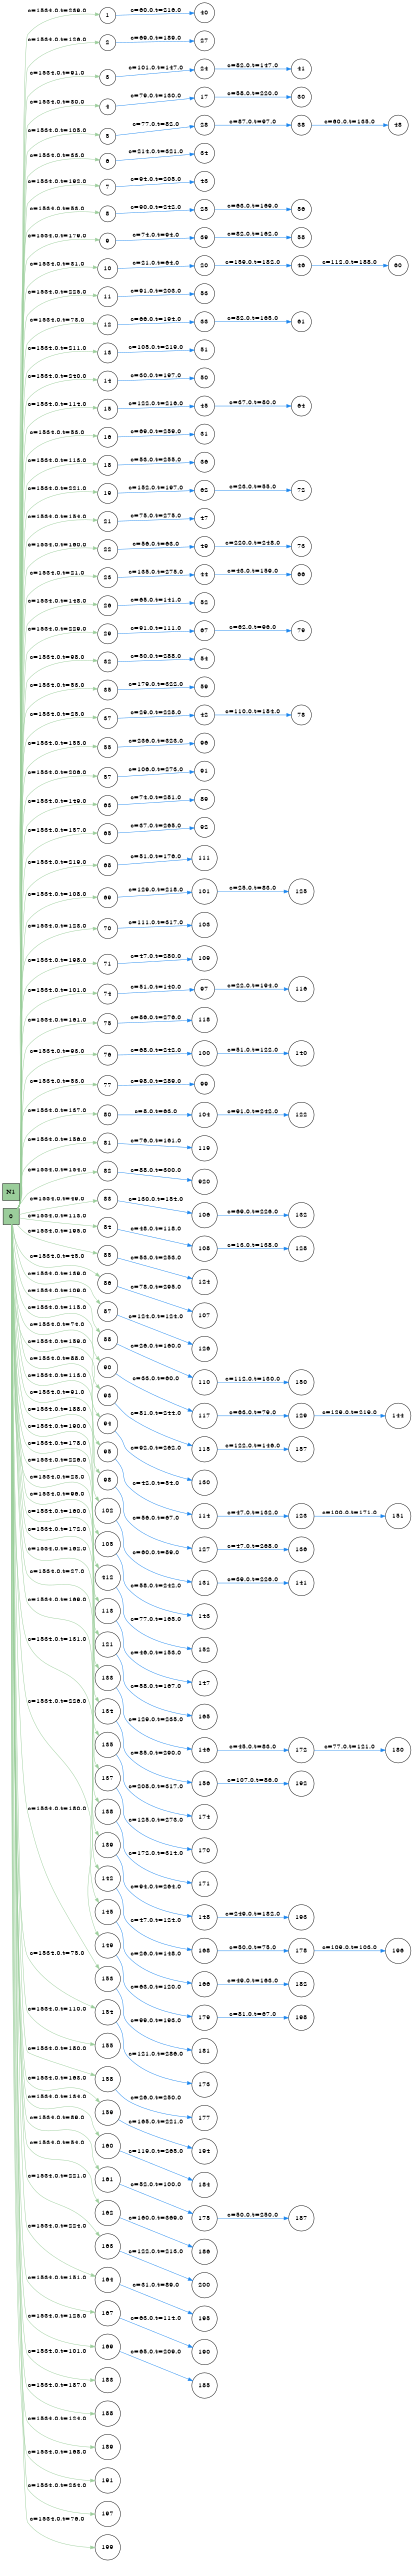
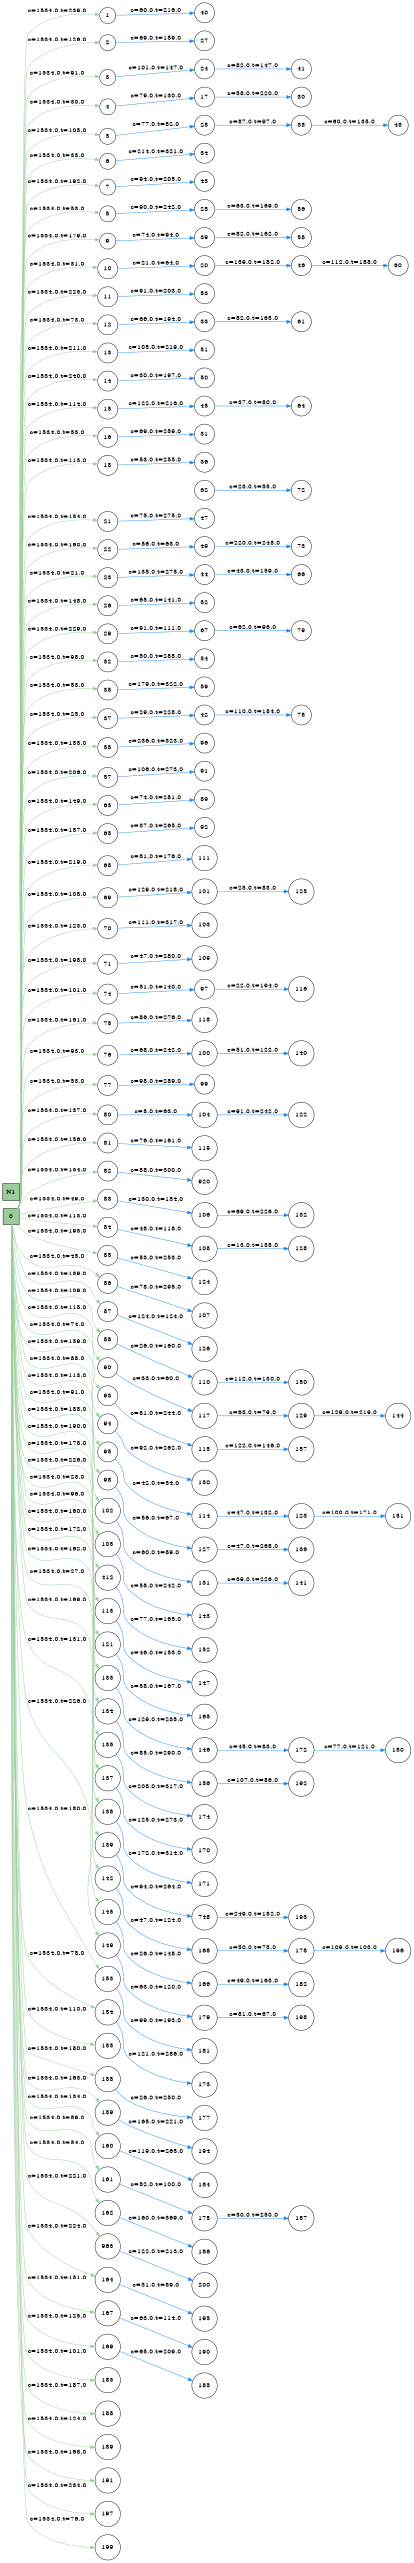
node "19": removed
node "148": label "148" -> "748"
node "163": label "163" -> "963"
